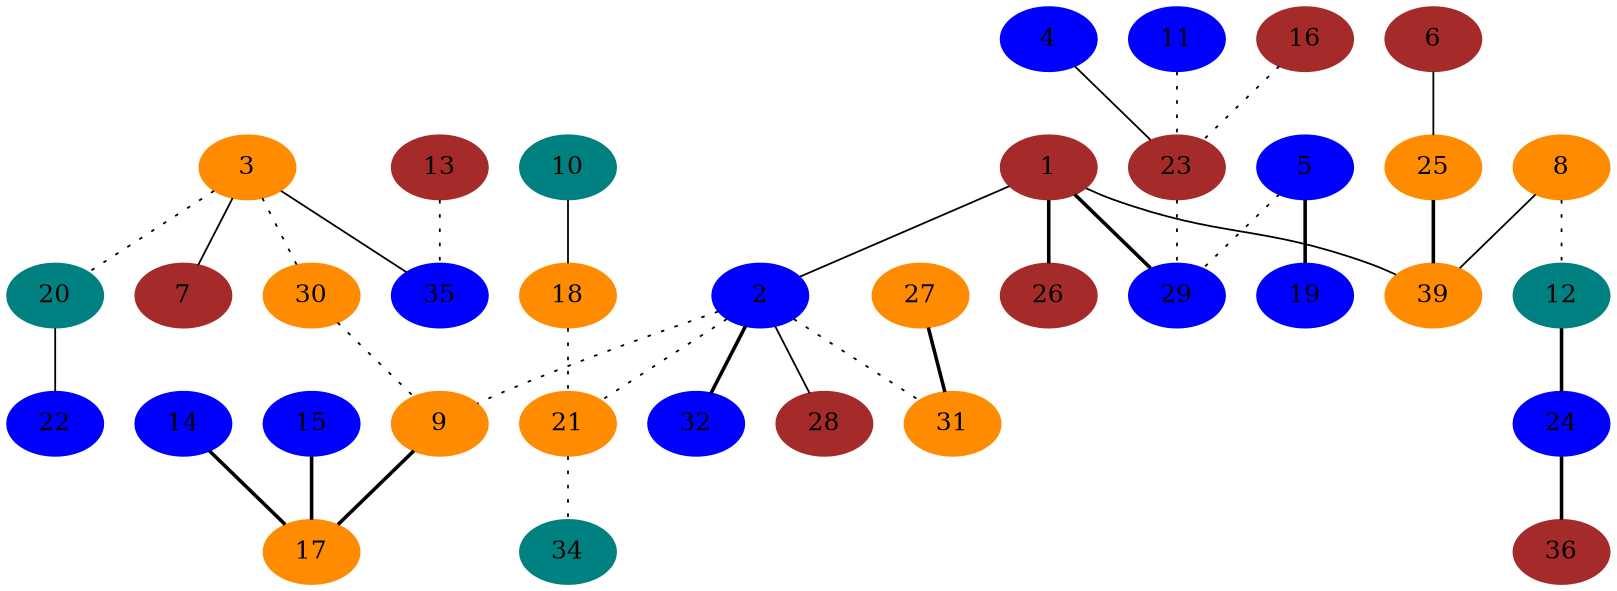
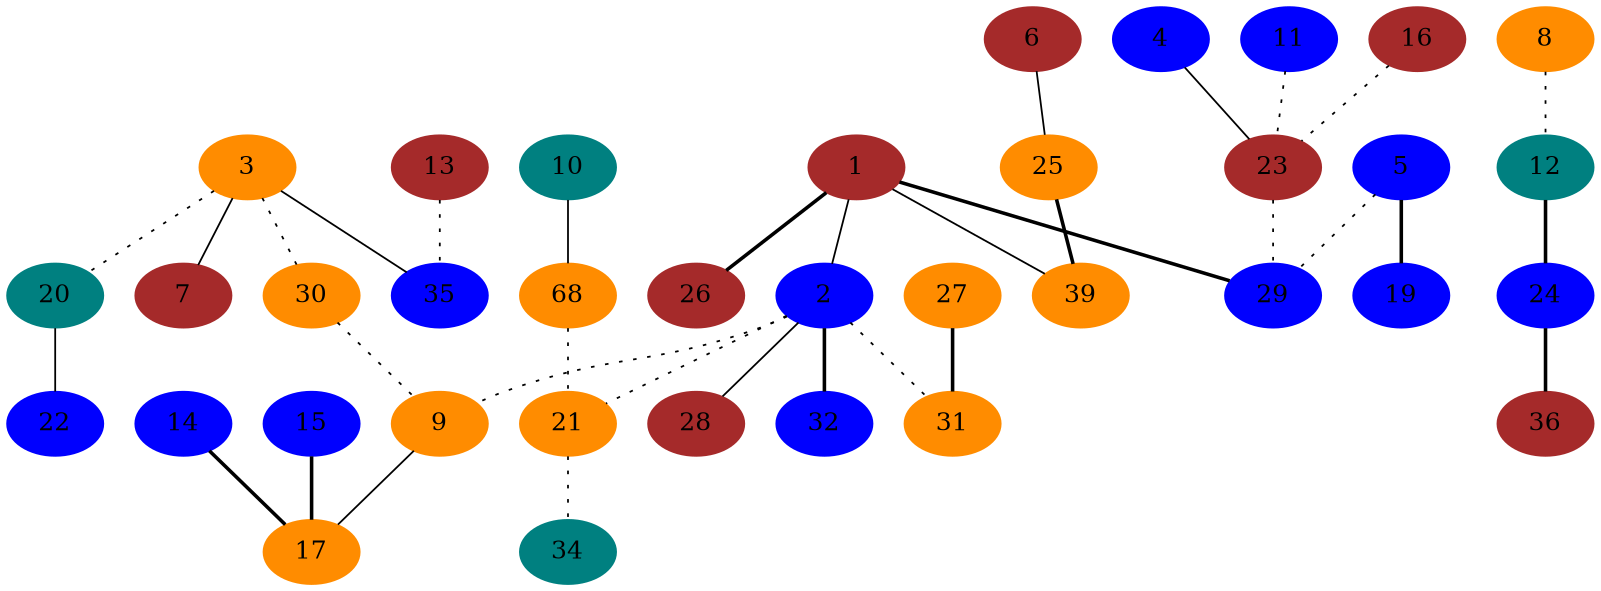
edge "8" -- "39": removed
node "18": label "18" -> "68"
edge "9" -- "17": style bold -> solid
